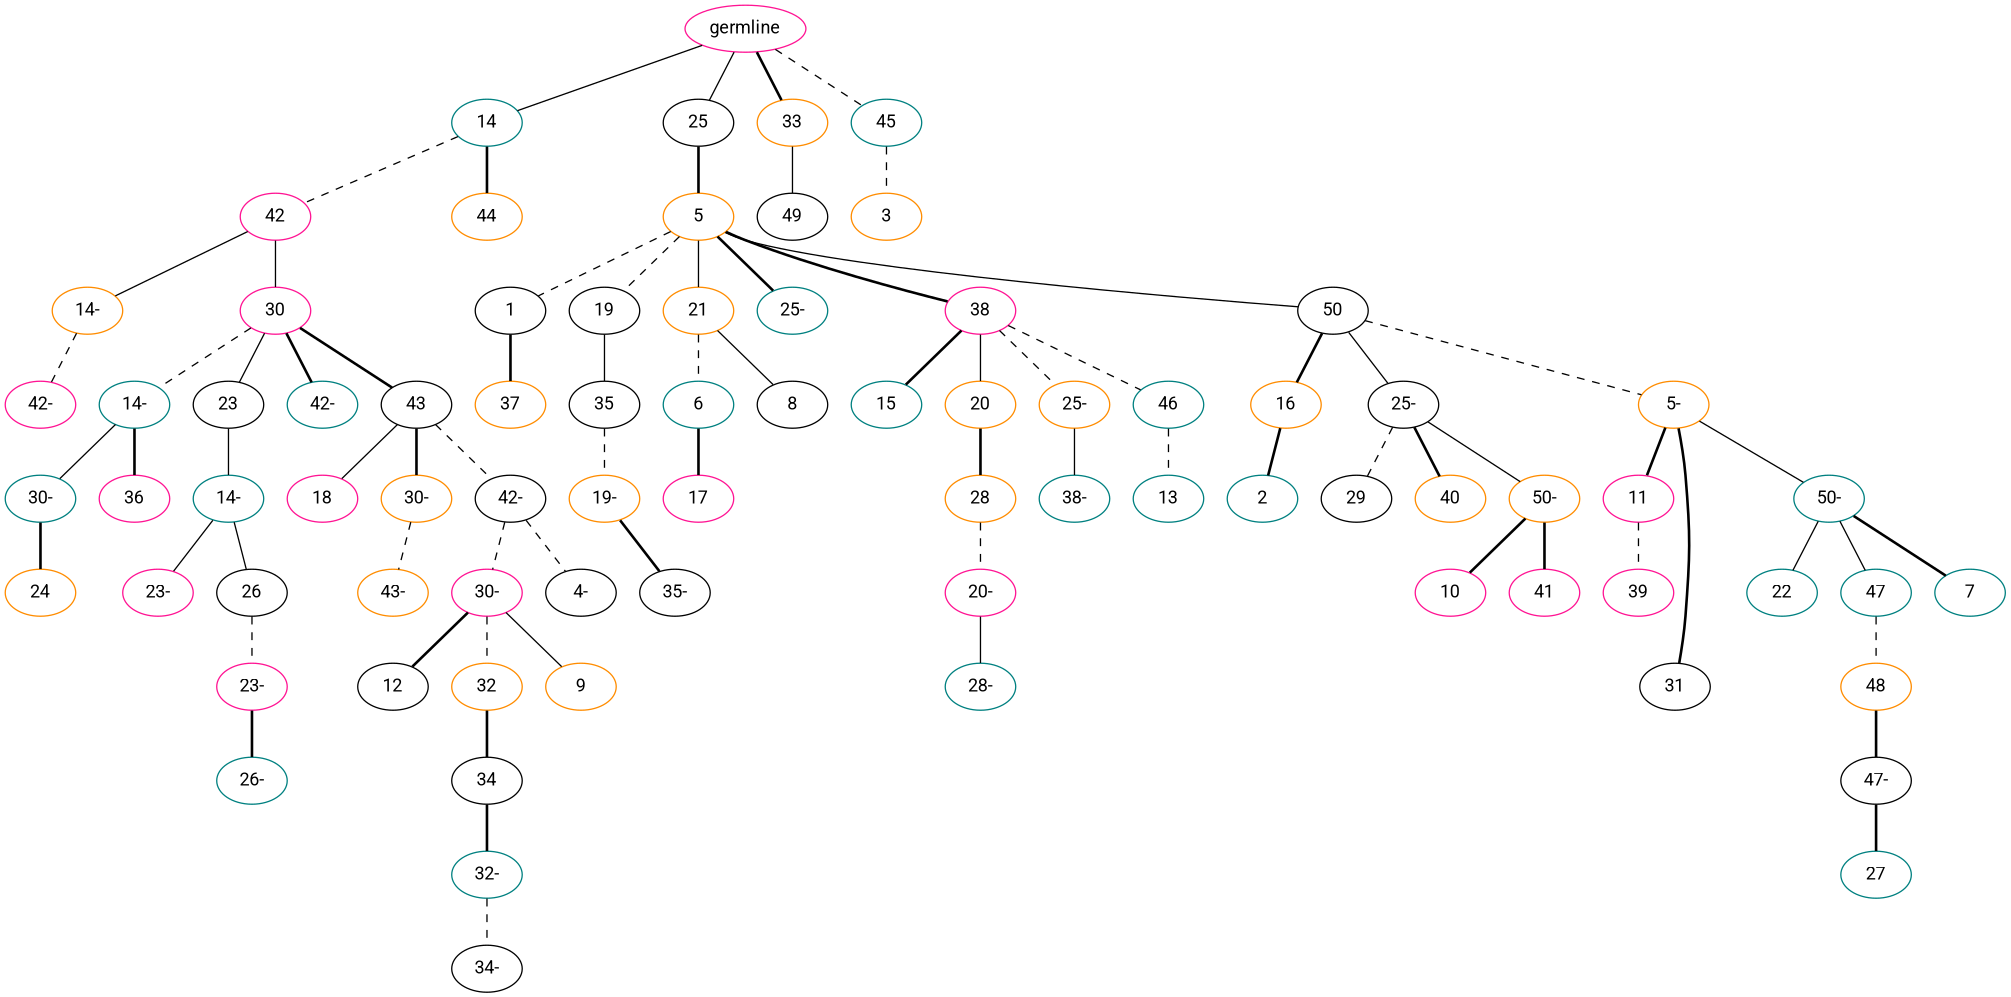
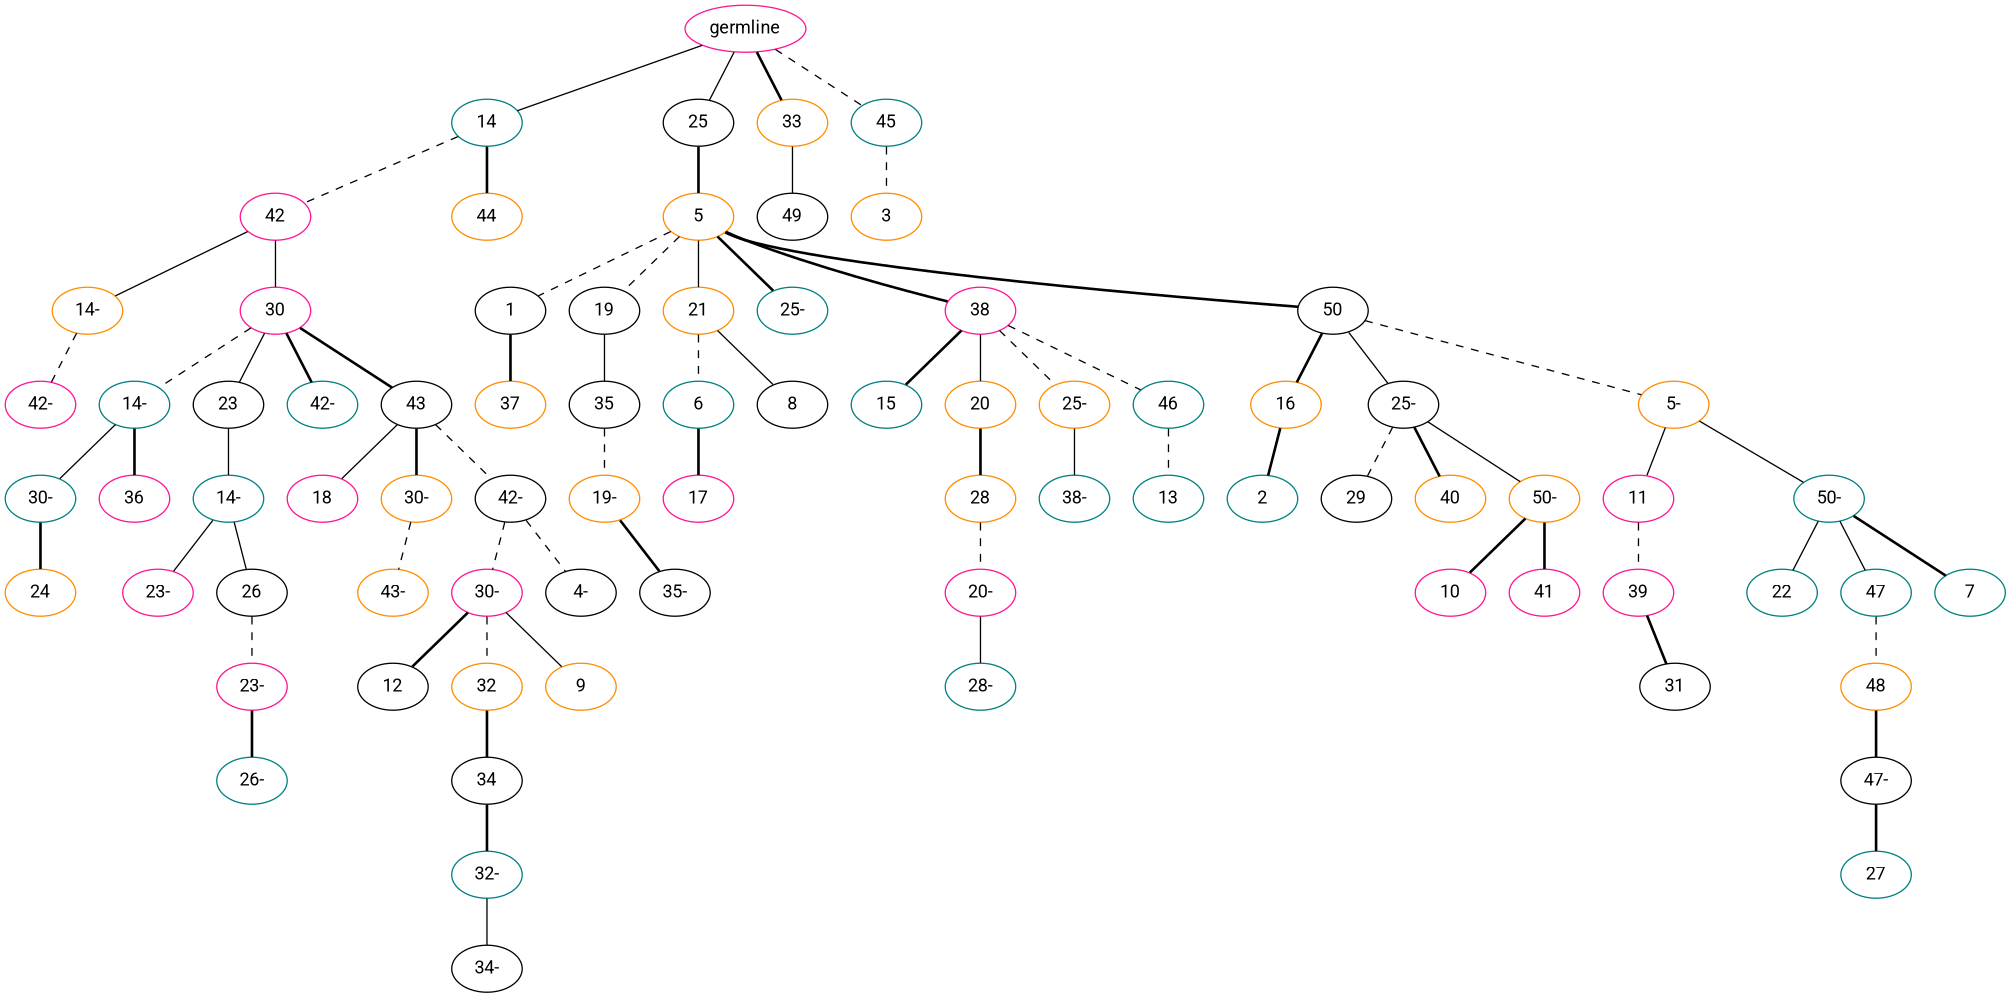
edge "5" -- "50": style solid -> bold
edge "5-" -- "11": style bold -> solid
edge "5-" -- "31": now "39" -- "31"
edge "32-" -- "34-": style dashed -> solid
